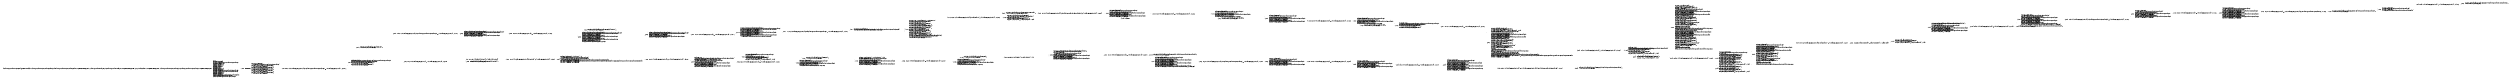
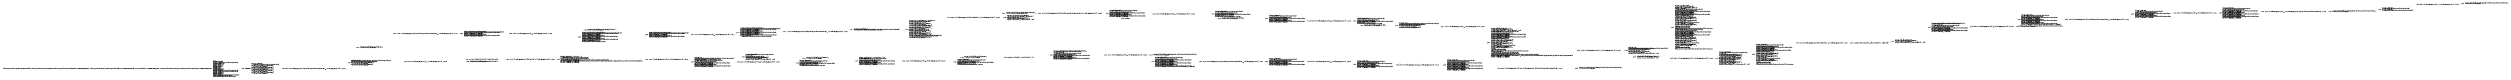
node "57: 0x01aa": removed
